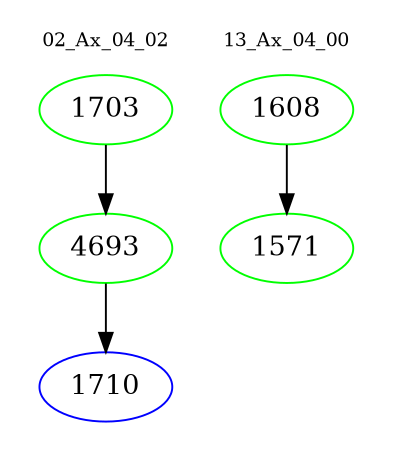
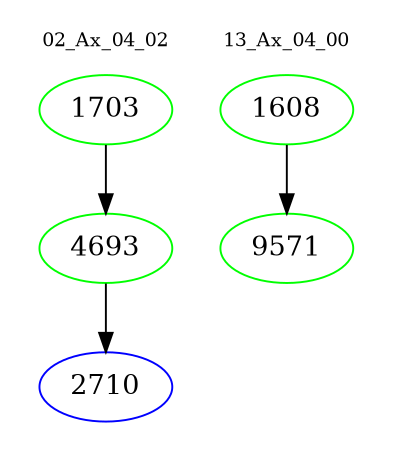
node "1571": label "1571" -> "9571"
node "1710": label "1710" -> "2710"
